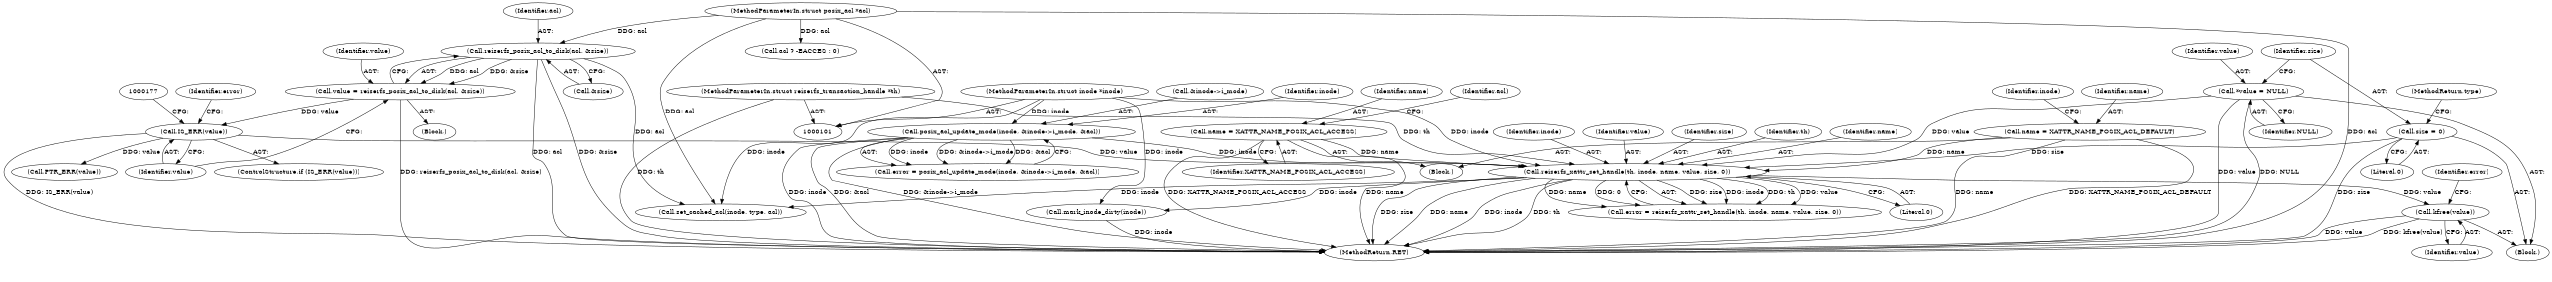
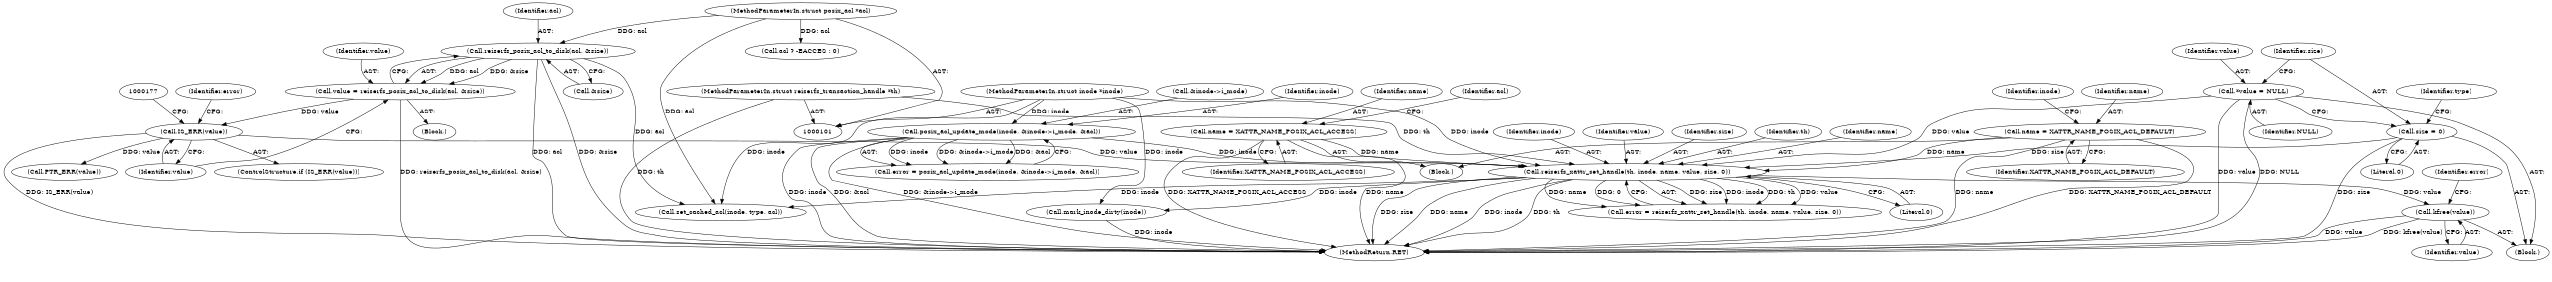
edge "(MethodParameterIn,struct posix_acl *acl)" -> "(MethodReturn,RET)": removed, label "DDG: acl"
node "(MethodReturn,type)": label "(MethodReturn,type)" -> "(Identifier,type)"
edge "(Call,*value = NULL)" -> "(Identifier,NULL)": now "(Call,*value = NULL)" -> "(Call,size = 0)"
node "(Identifier,XATTR_NAME_POSIX_ACL_DEFAULT)": added
